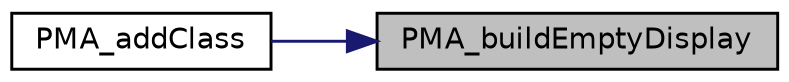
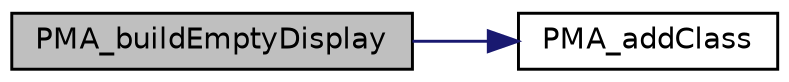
edge "PMA_addClass" -> "PMA_buildEmptyDisplay": reversed
